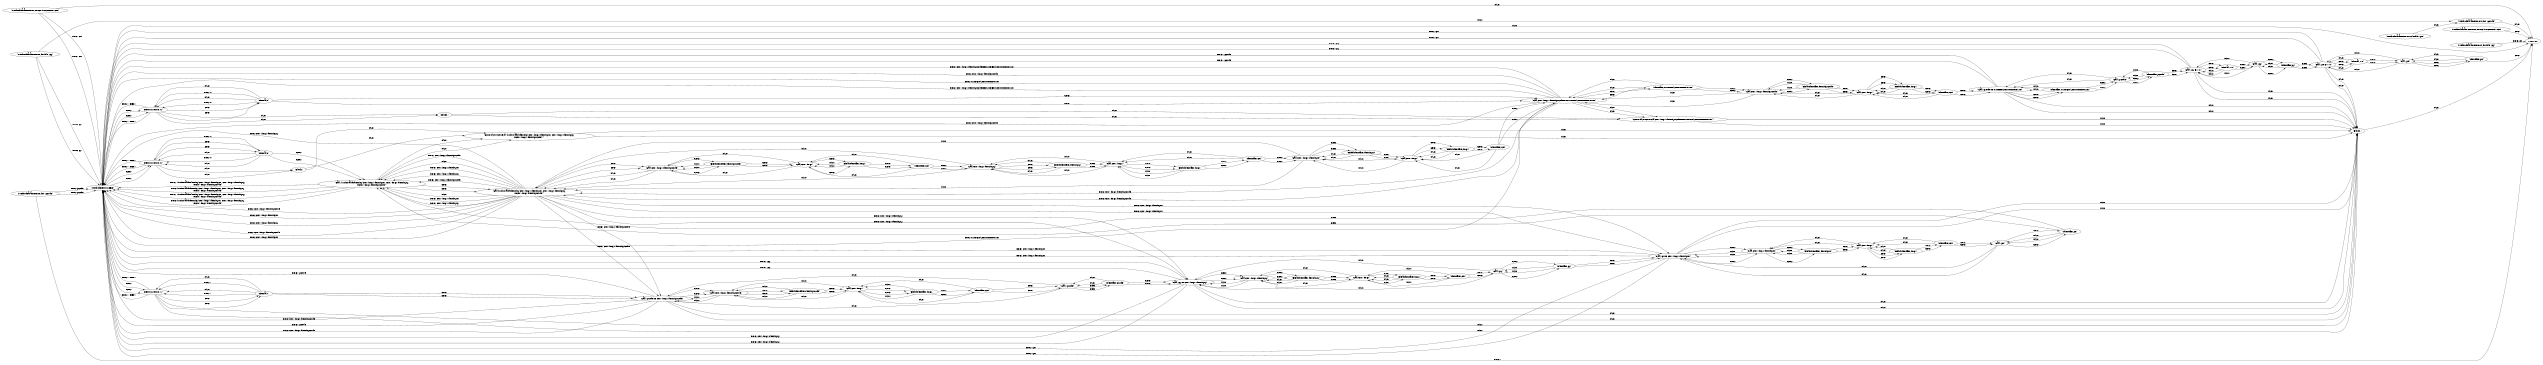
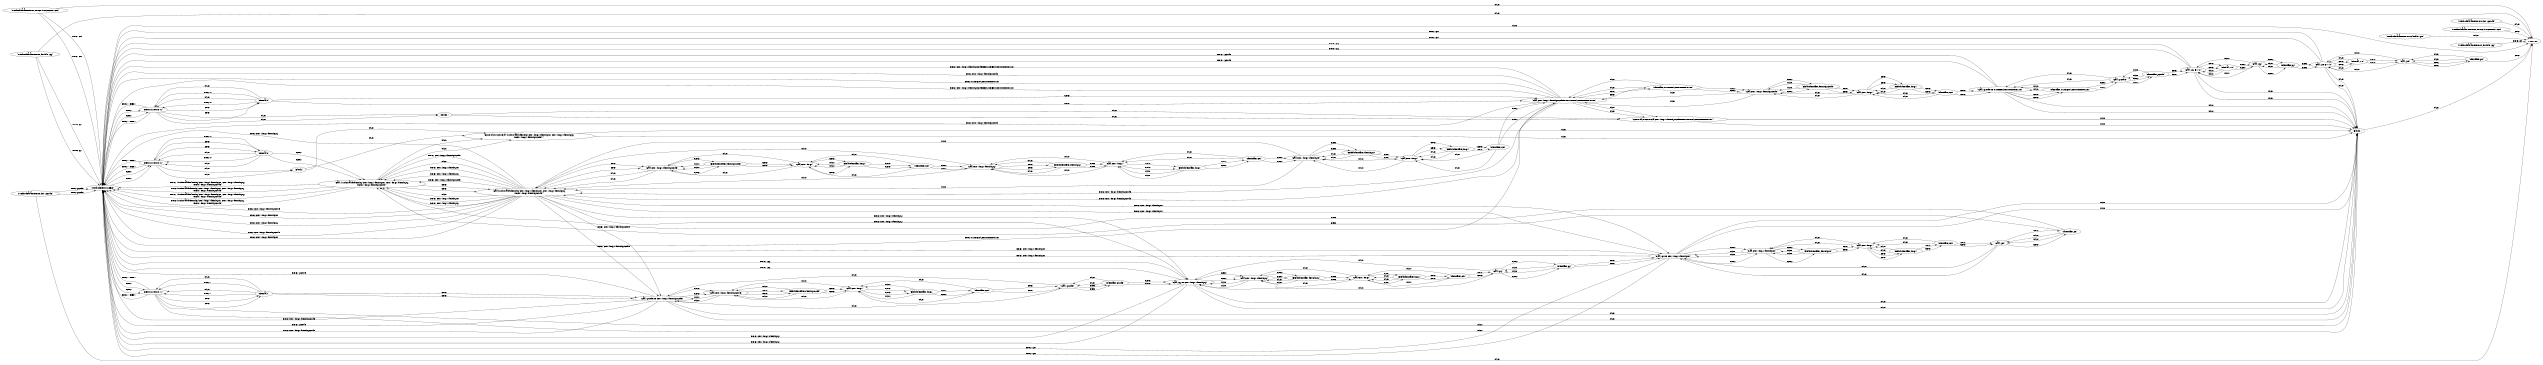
edge "(MethodParameterIn,double *py)" -> "(MethodParameterOut,int *pcode)": now "(MethodParameterIn,double *py)" -> "1000100"
edge "(MethodParameterOut,double *px)" -> "(MethodParameterOut,int *pcode)": now "(MethodParameterOut,double *px)" -> "1000100"
edge "(MethodParameterIn,int *pcode)" -> "1000100": label "DDG: 1" -> "AST: "
